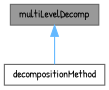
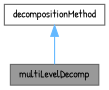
edge "decompositionMethod" -> "multiLevelDecomp": reversed
